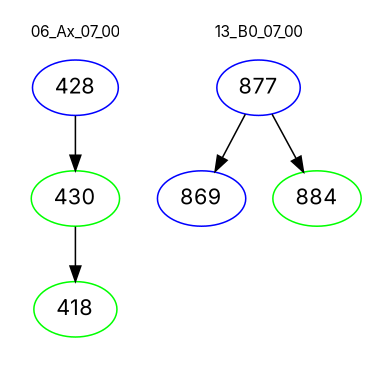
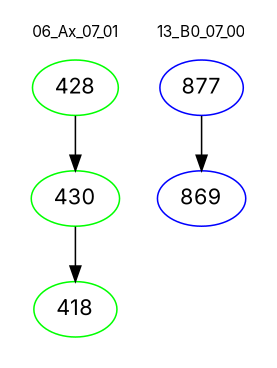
cluster "06_Ax_07_00": label "06_Ax_07_00" -> "06_Ax_07_01"
node "428": color blue -> green
node "884": removed
